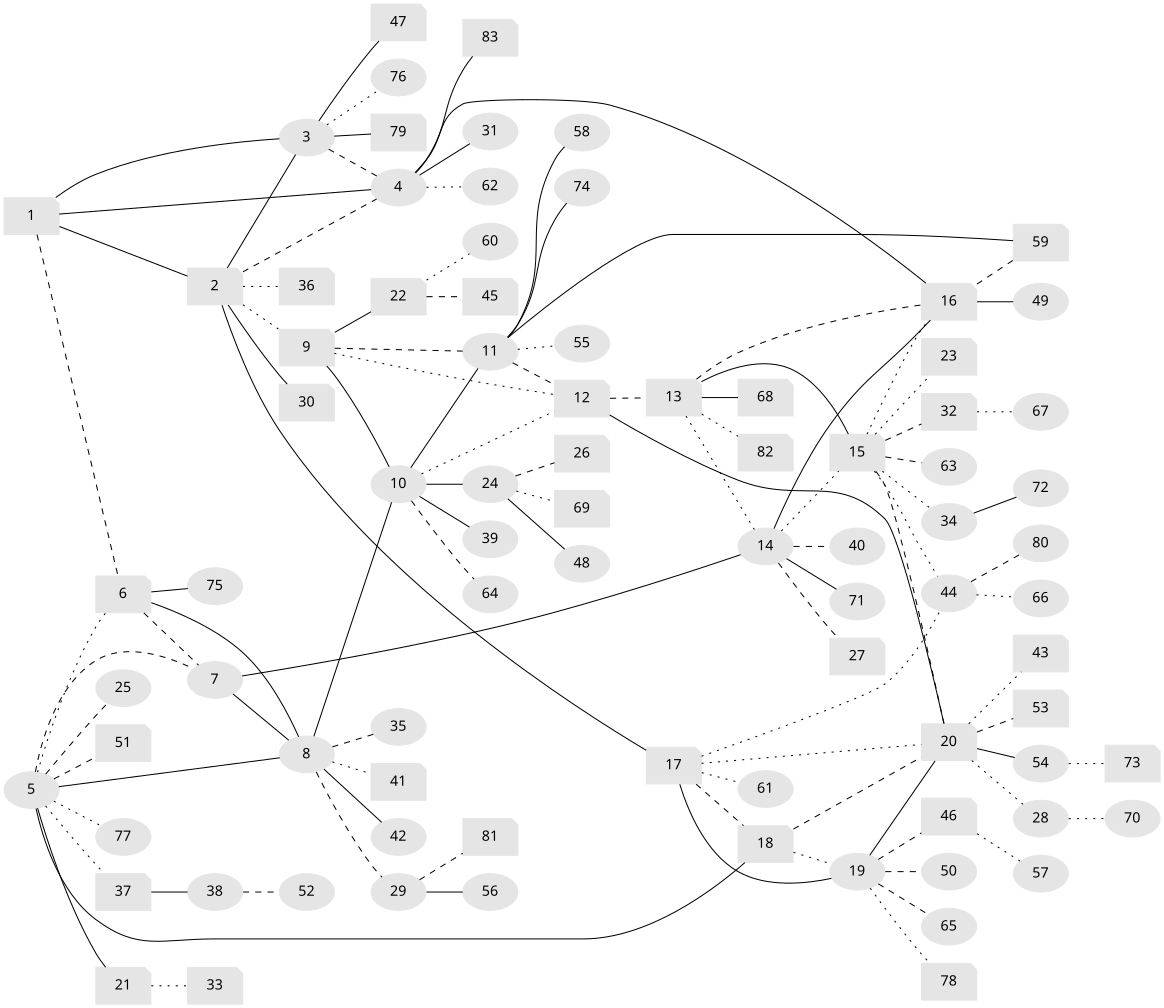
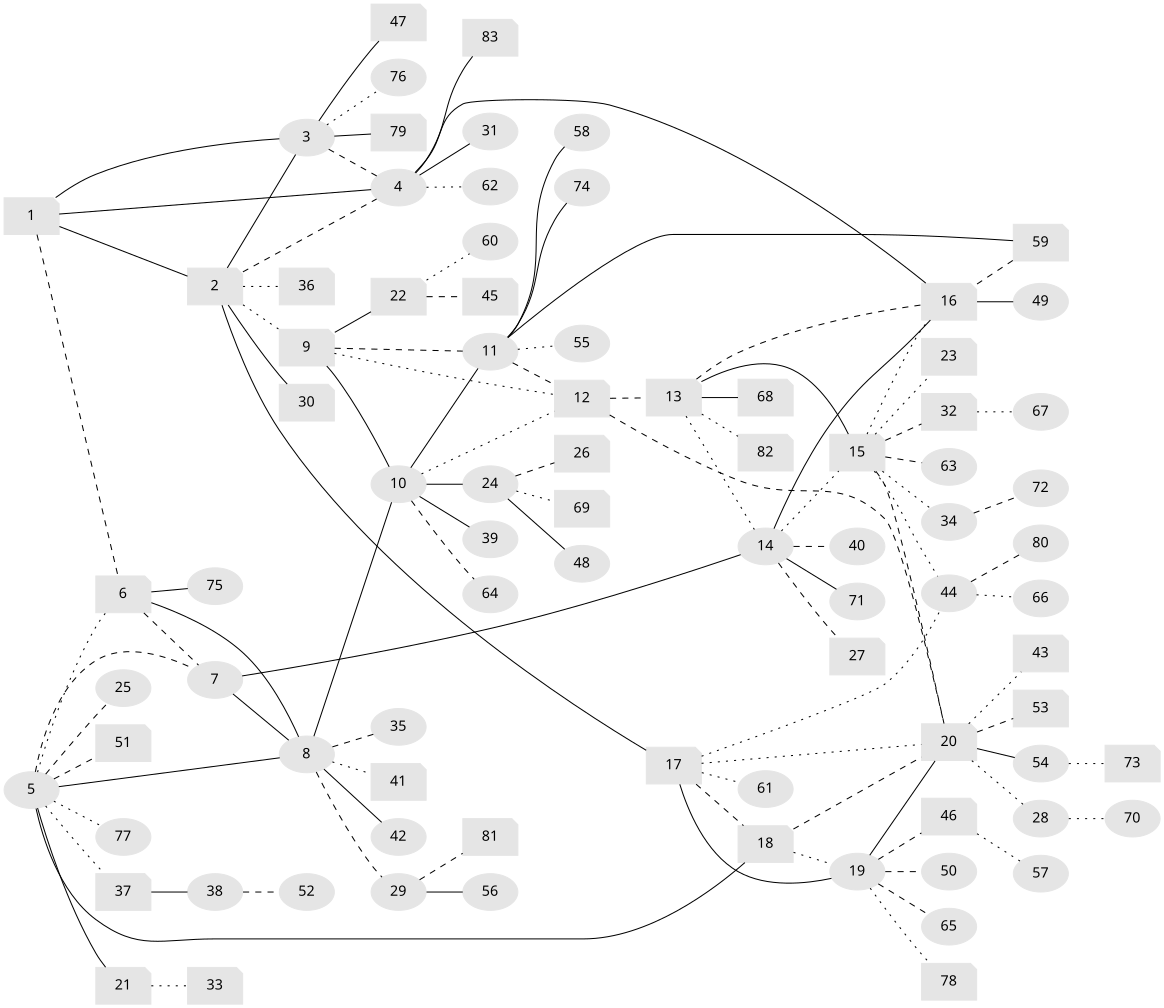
edge "12" -- "20": style solid -> dashed
edge "72" -- "34": style solid -> dashed
